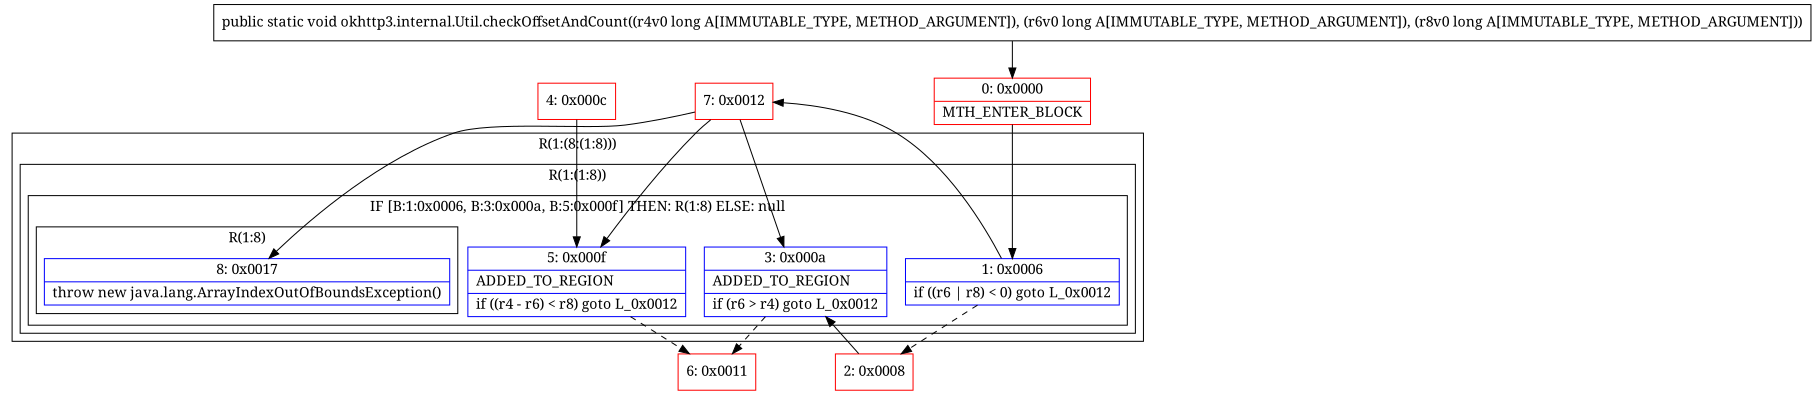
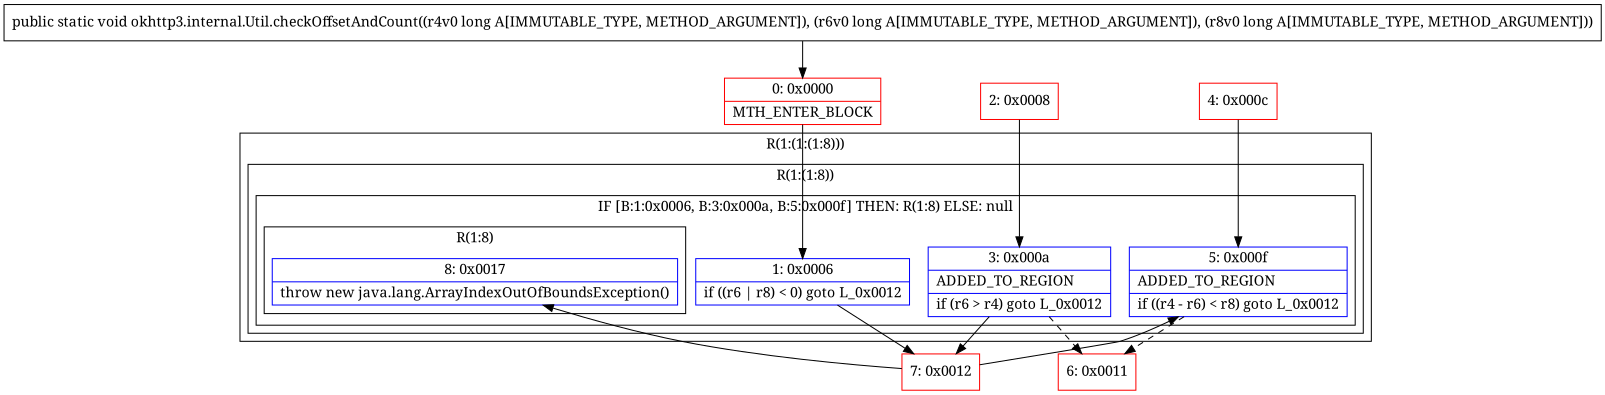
cluster "R(1:(8:(1:8)))": label "R(1:(8:(1:8)))" -> "R(1:(1:(1:8)))"
edge "7: 0x0012" -> "3: 0x000a": reversed
edge "1: 0x0006" -> "2: 0x0008": removed
